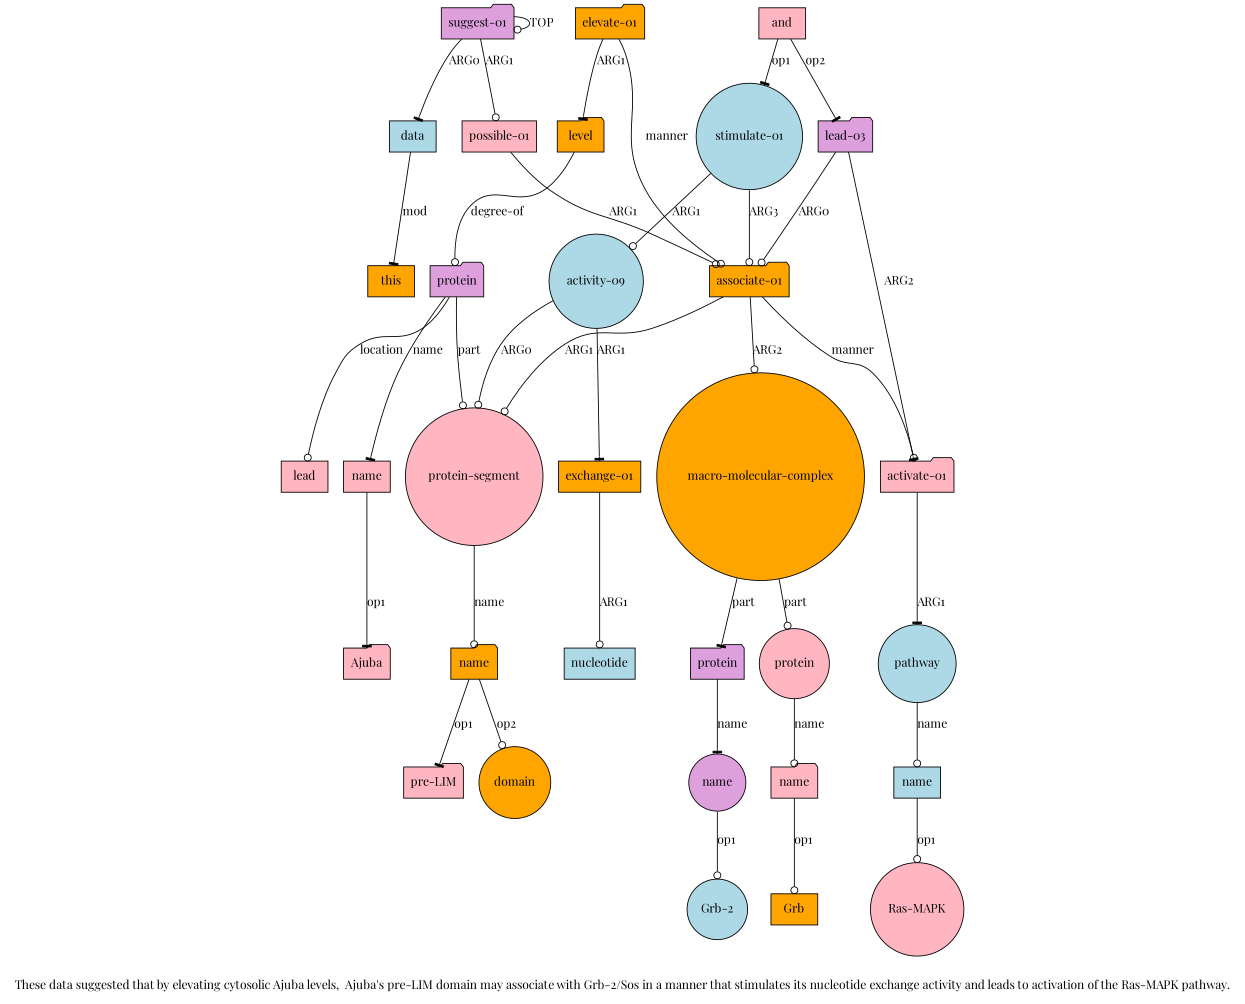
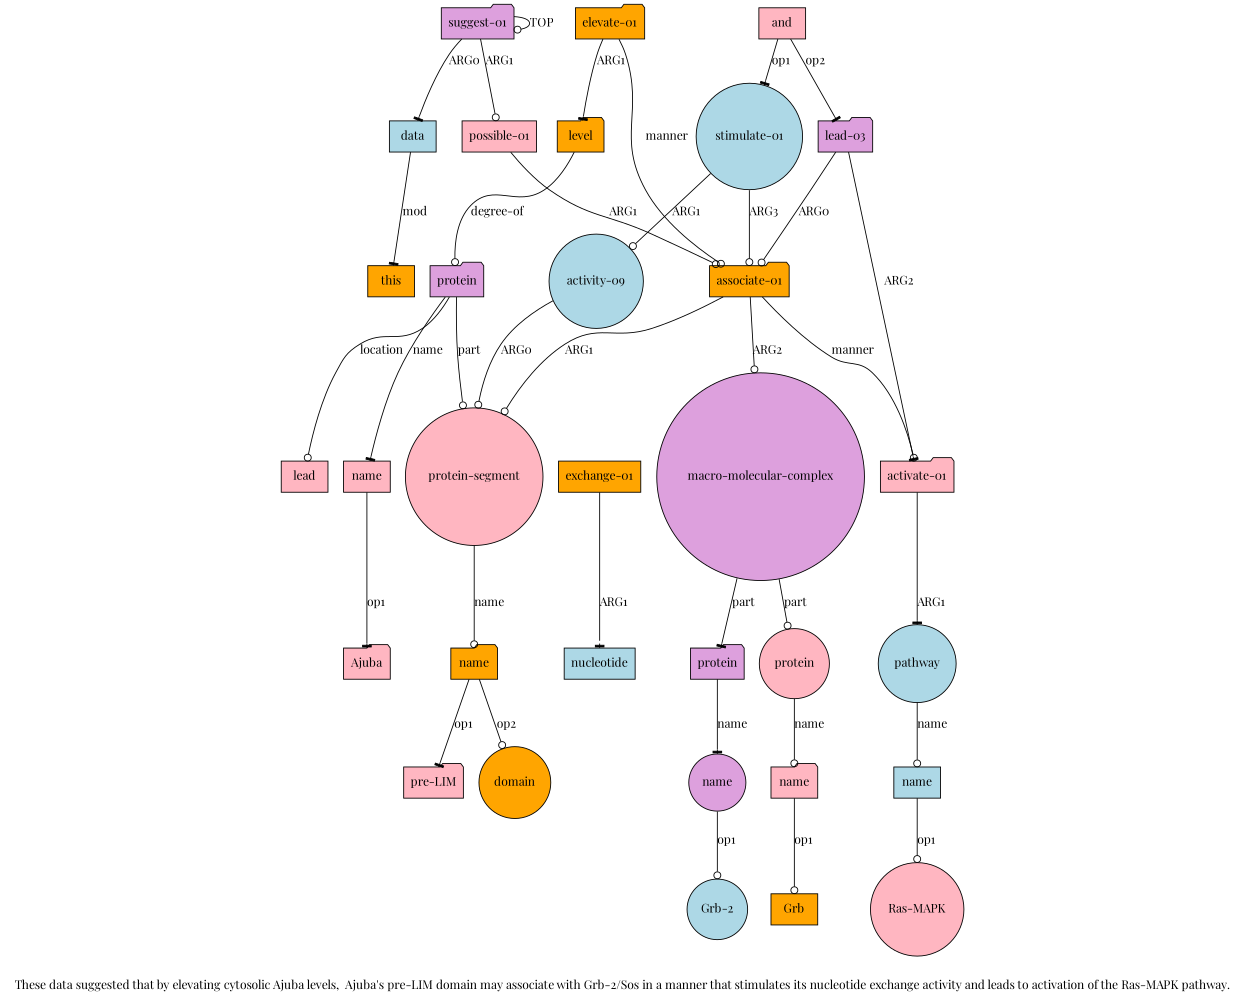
edge "activity-09" -> "exchange-01": removed, label "ARG1"
node "macro-molecular-complex": fillcolor orange -> plum
edge "exchange-01" -> "nucleotide": arrowhead odot -> tee
